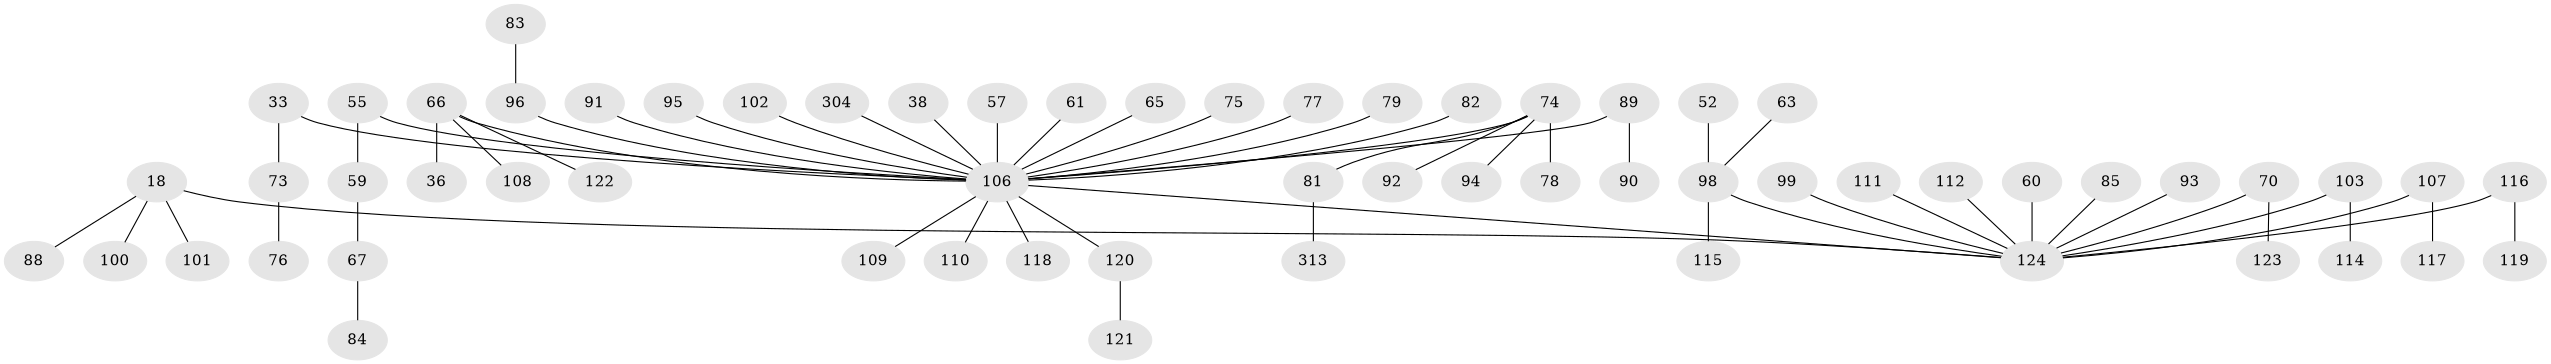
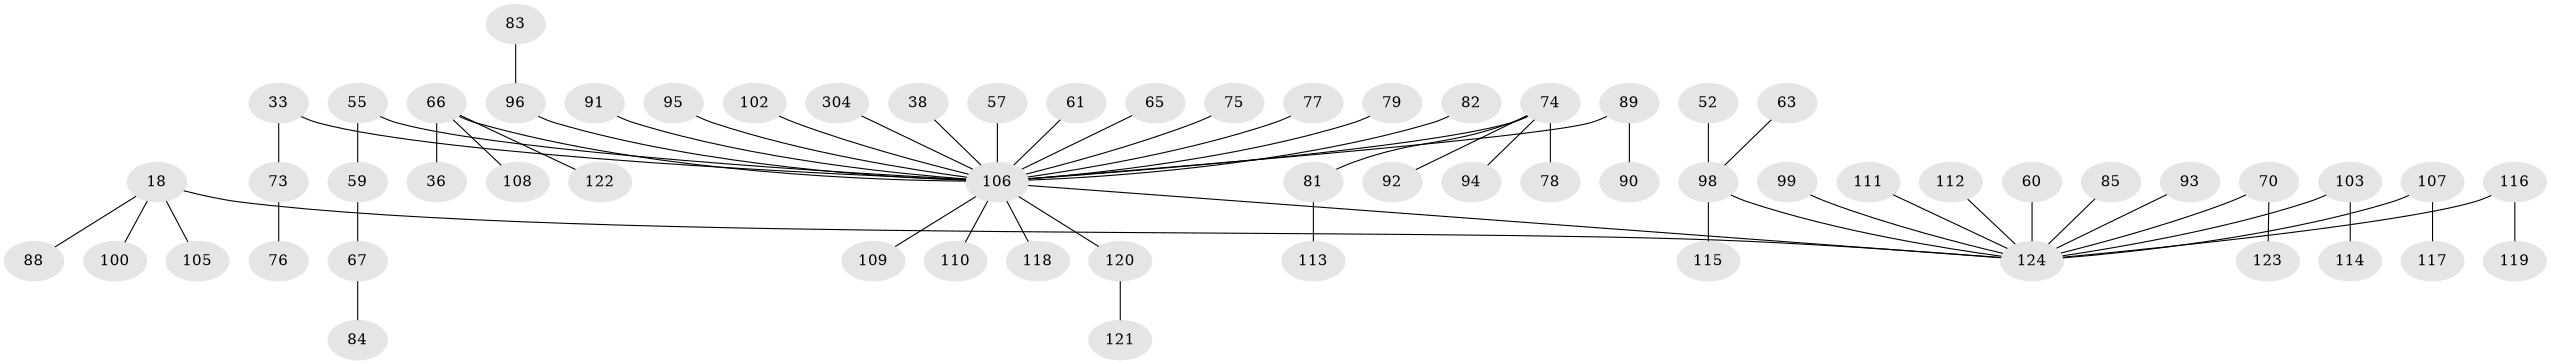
node "101": label "101" -> "105"
node "313": label "313" -> "113"
